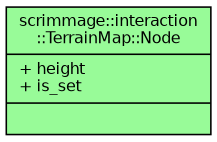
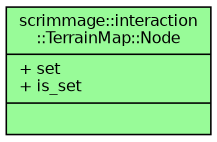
node "scrimmage::interaction": text "+ height" -> "+ set"
